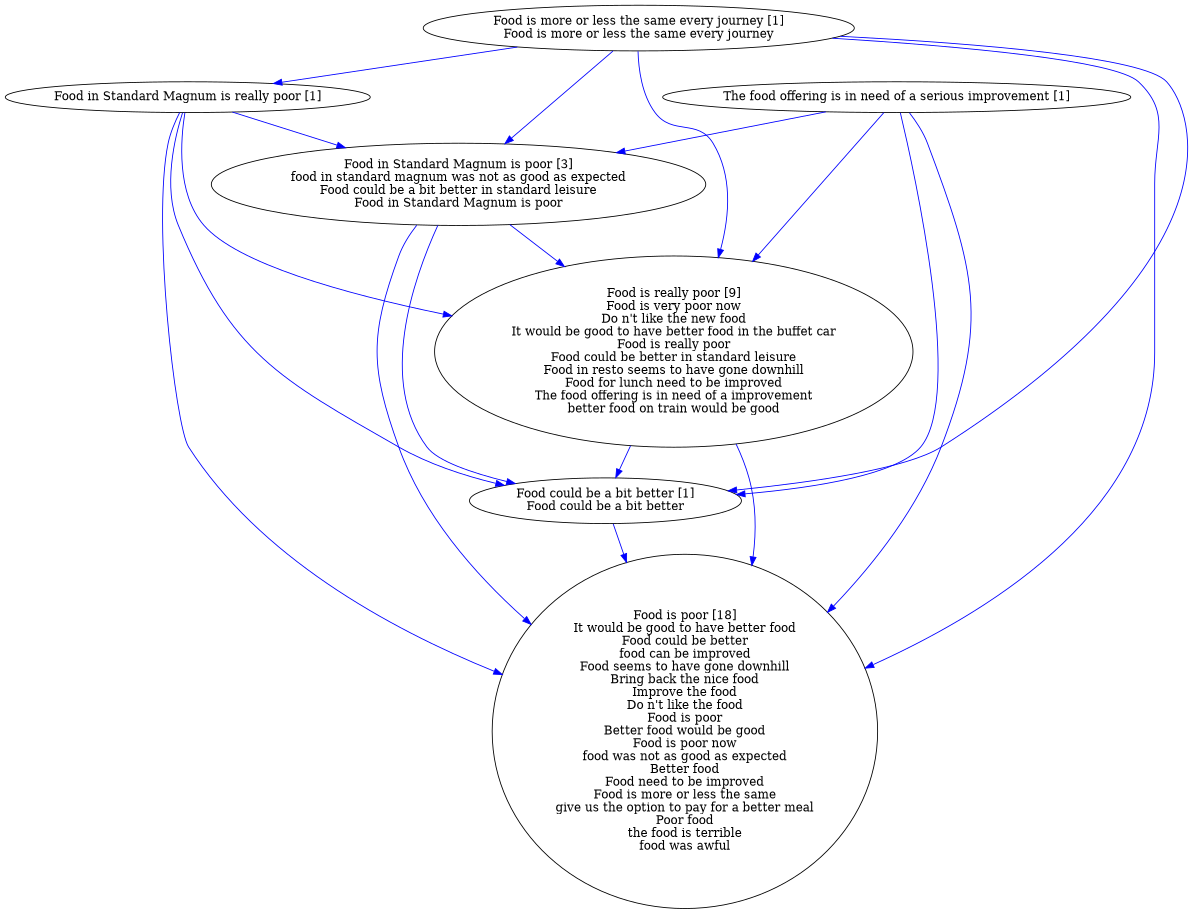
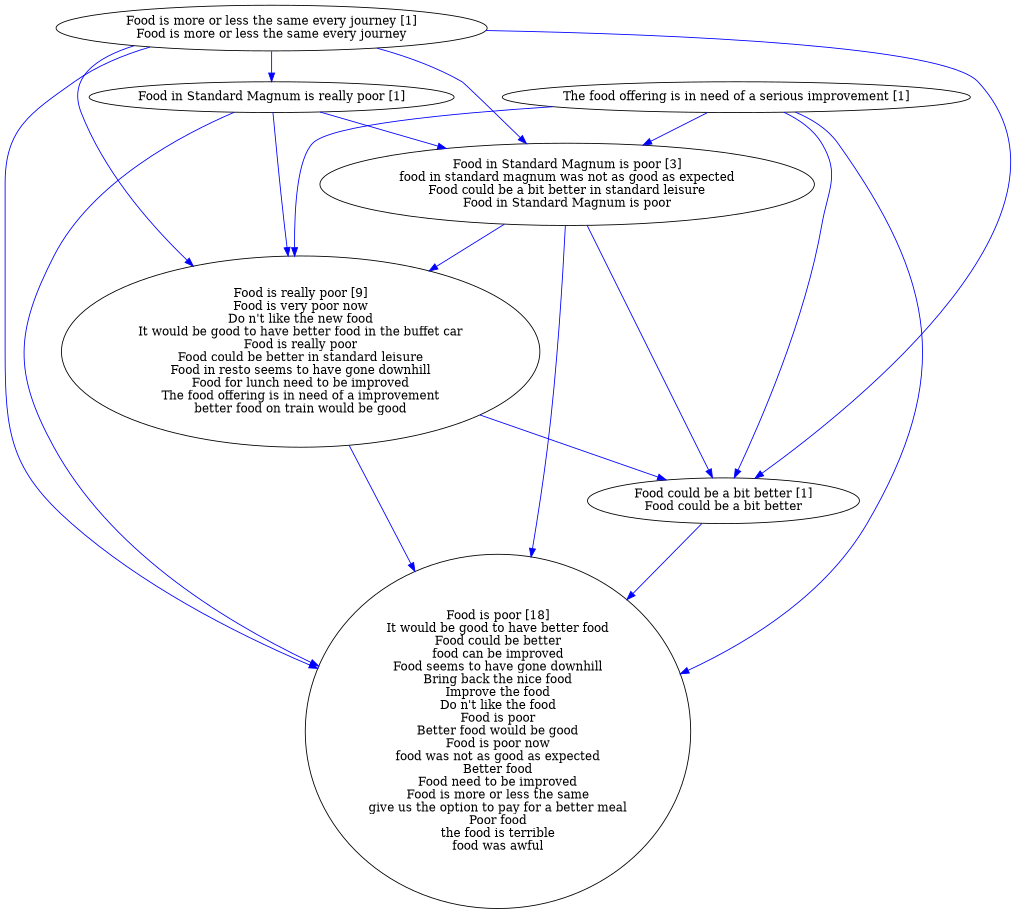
edge "Food in Standard Magnum is really poor [1]" -> "Food could be a bit better [1] Food could be a bit better": removed
